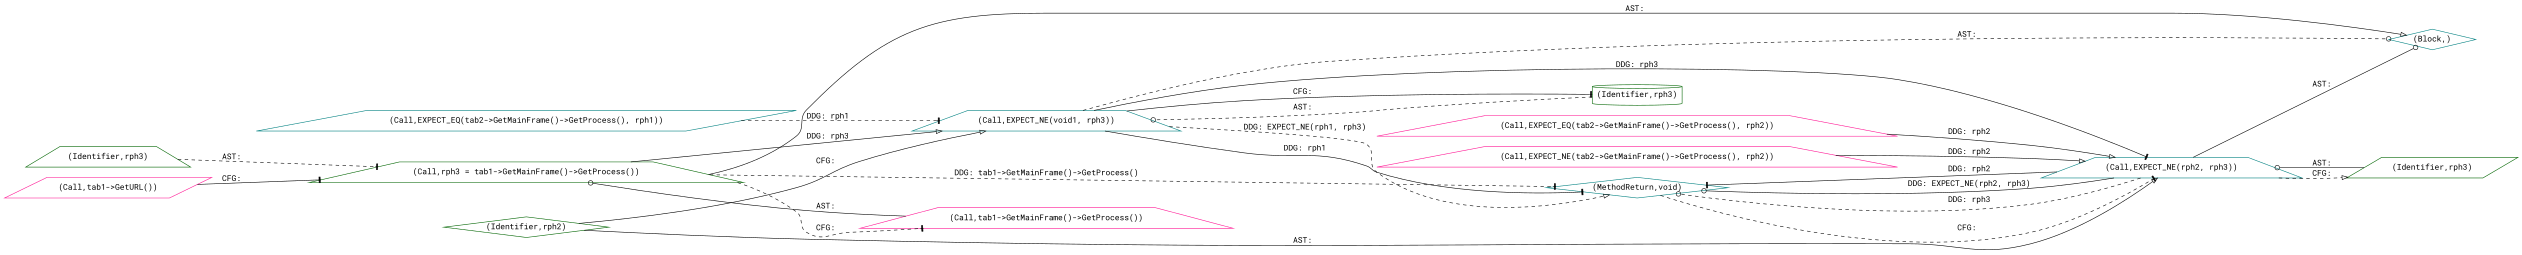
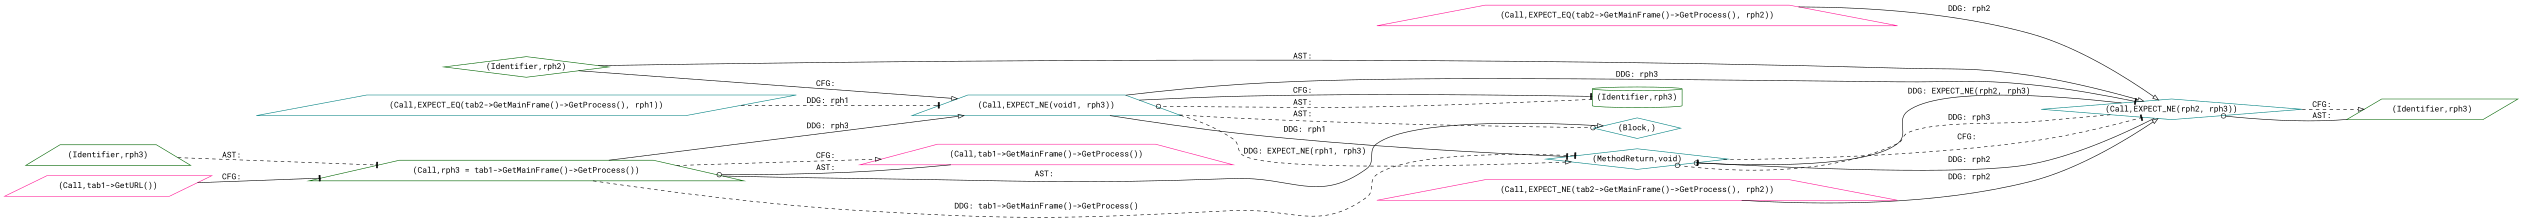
edge "(Call,EXPECT_NE(rph2, rph3))" -> "(Block,)": removed, label "AST:"
node "(Call,EXPECT_NE(rph2, rph3))": shape trapezium -> diamond
edge "(Call,rph3 = tab1->GetMainFrame()->GetProcess())" -> "(Call,tab1->GetMainFrame()->GetProcess())": arrowhead tee -> onormal
